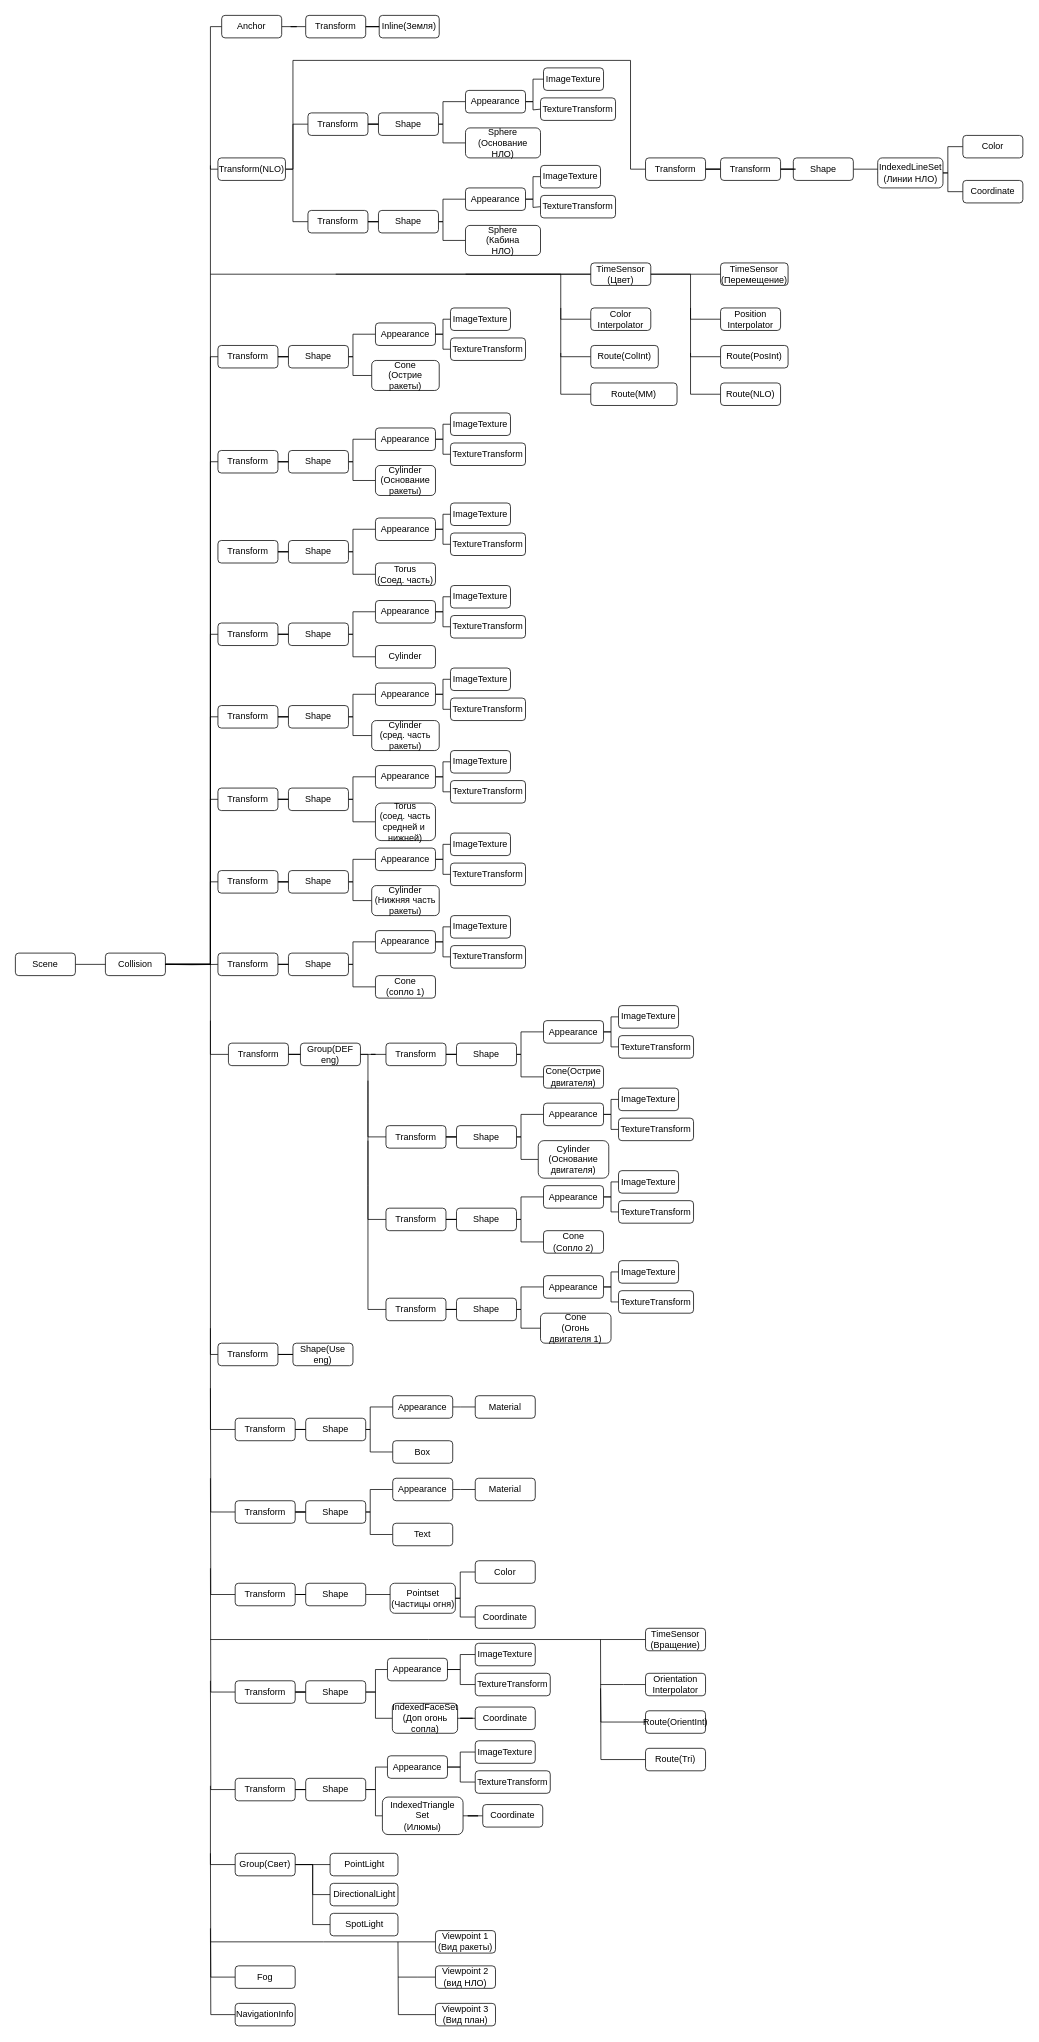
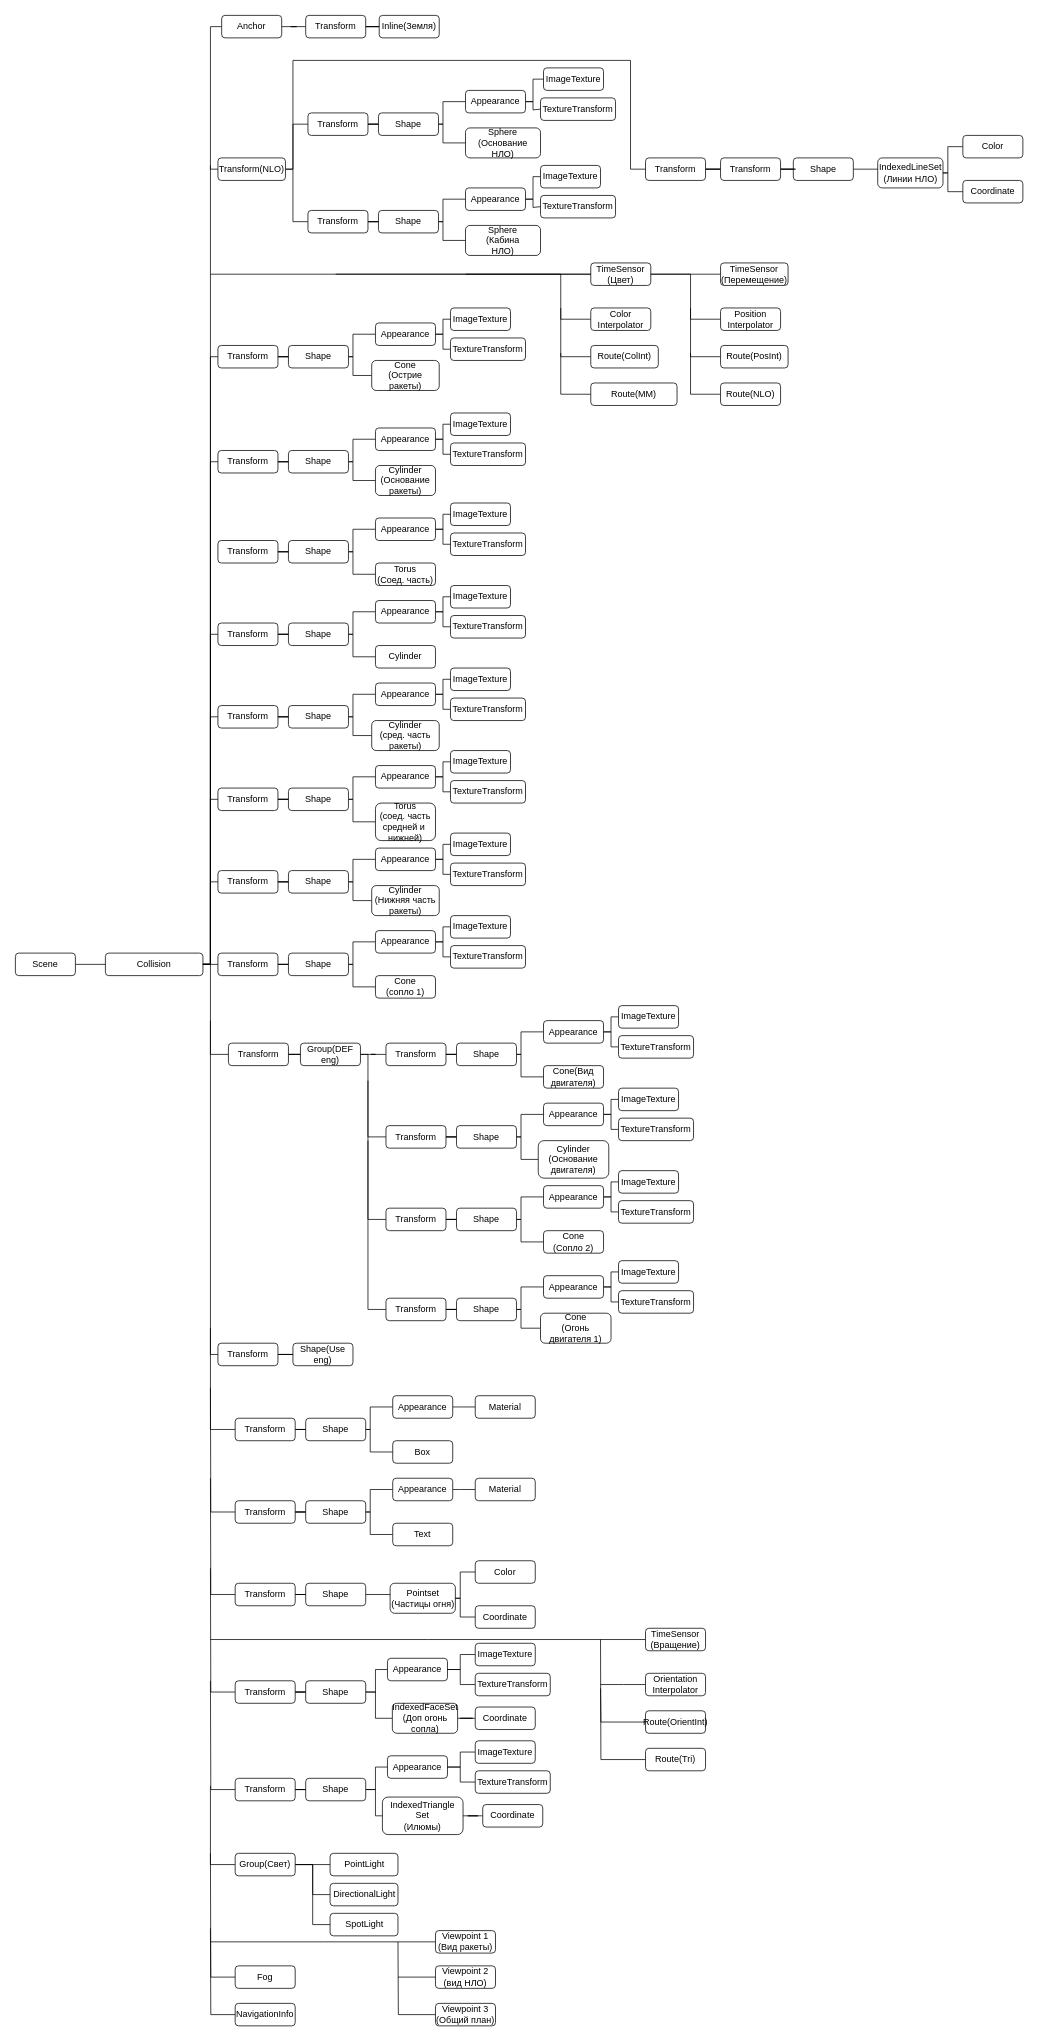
node "Collision": size 60x23 -> 98x23
node "Cone(Острие двигателя)": label "Cone(Острие двигателя)" -> "Cone(Вид двигателя)"
node "Viewpoint 3 (Вид план)": label "Viewpoint 3 (Вид план)" -> "Viewpoint 3 (Общий план)"
